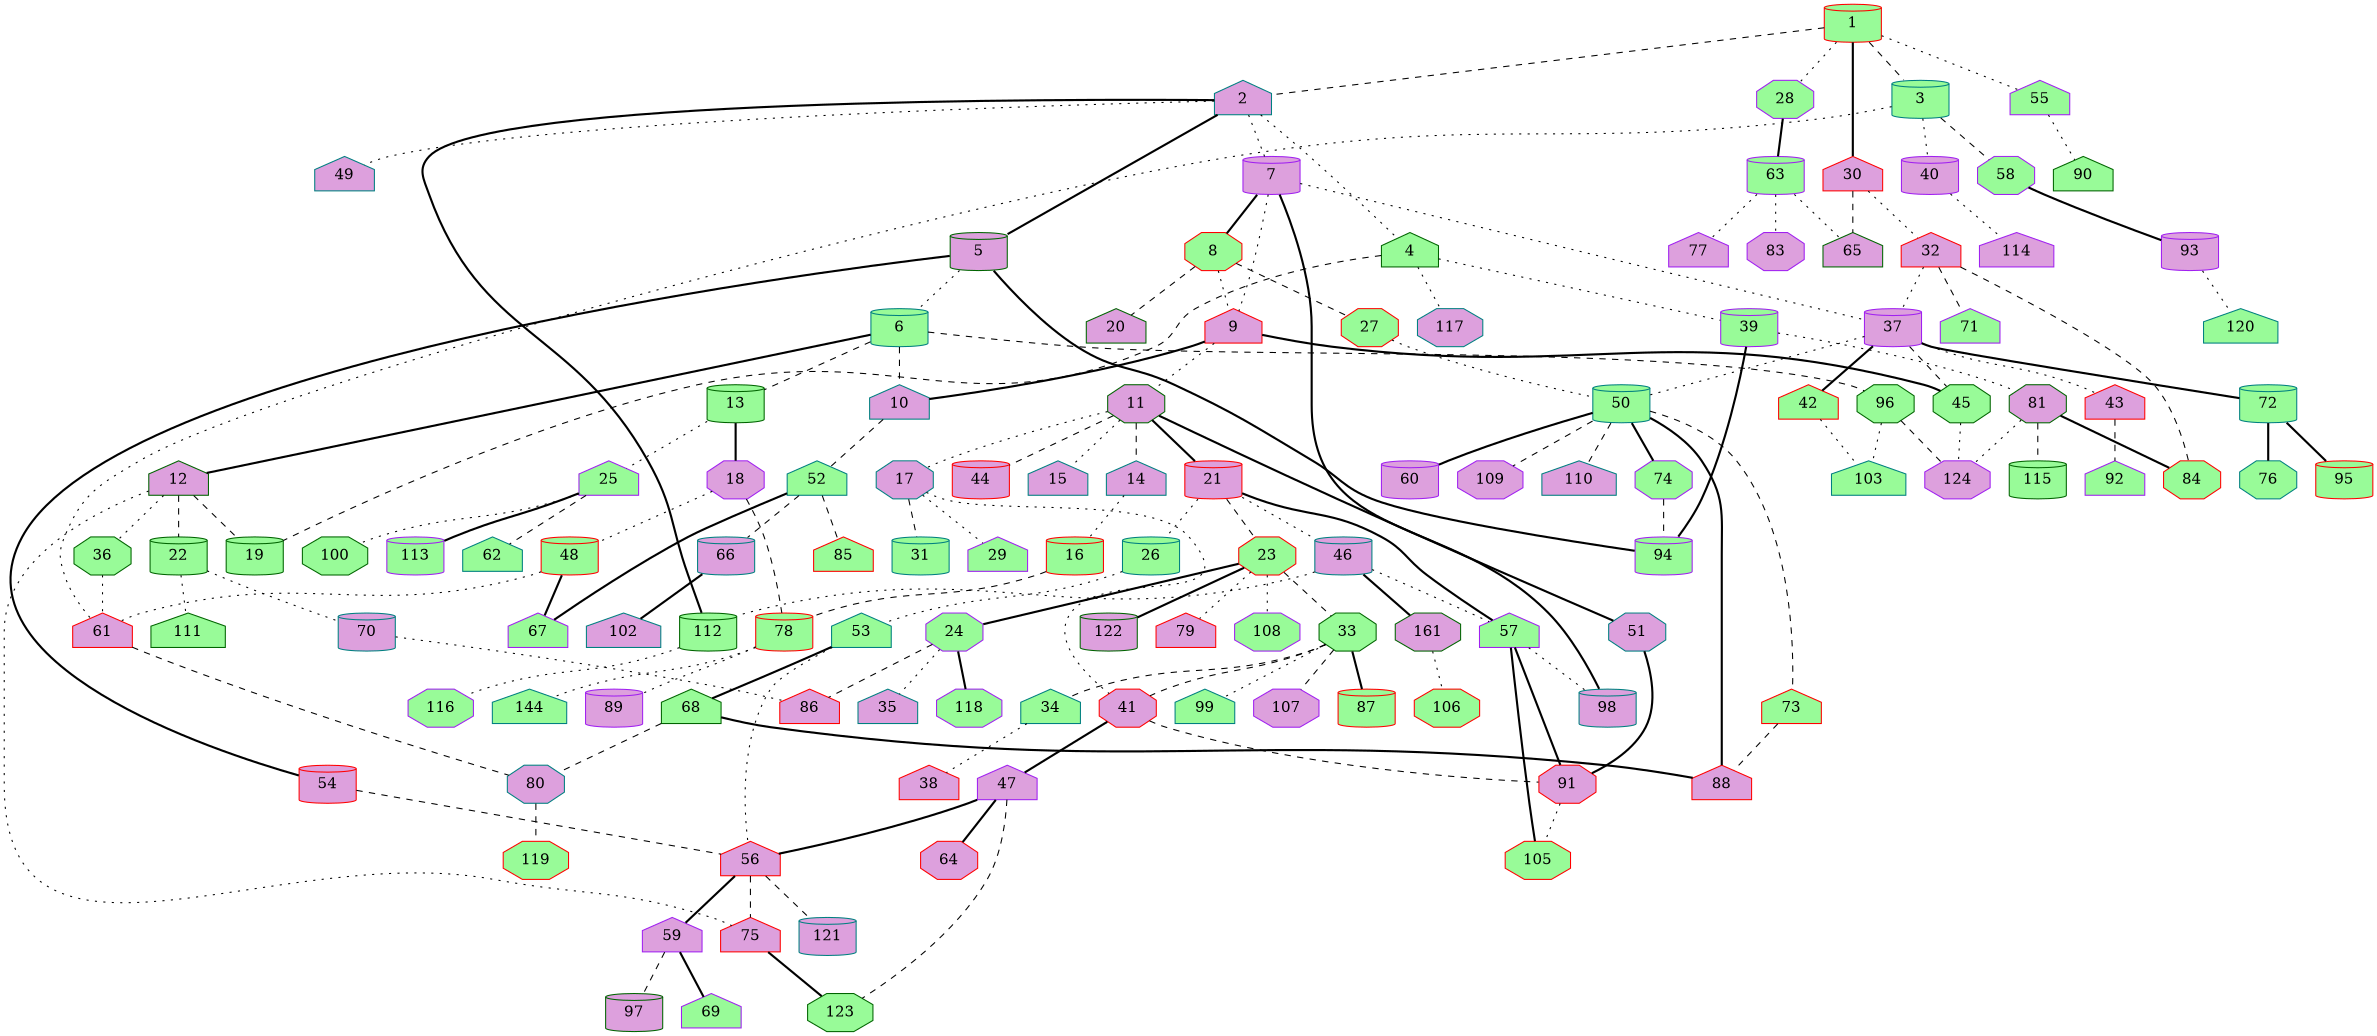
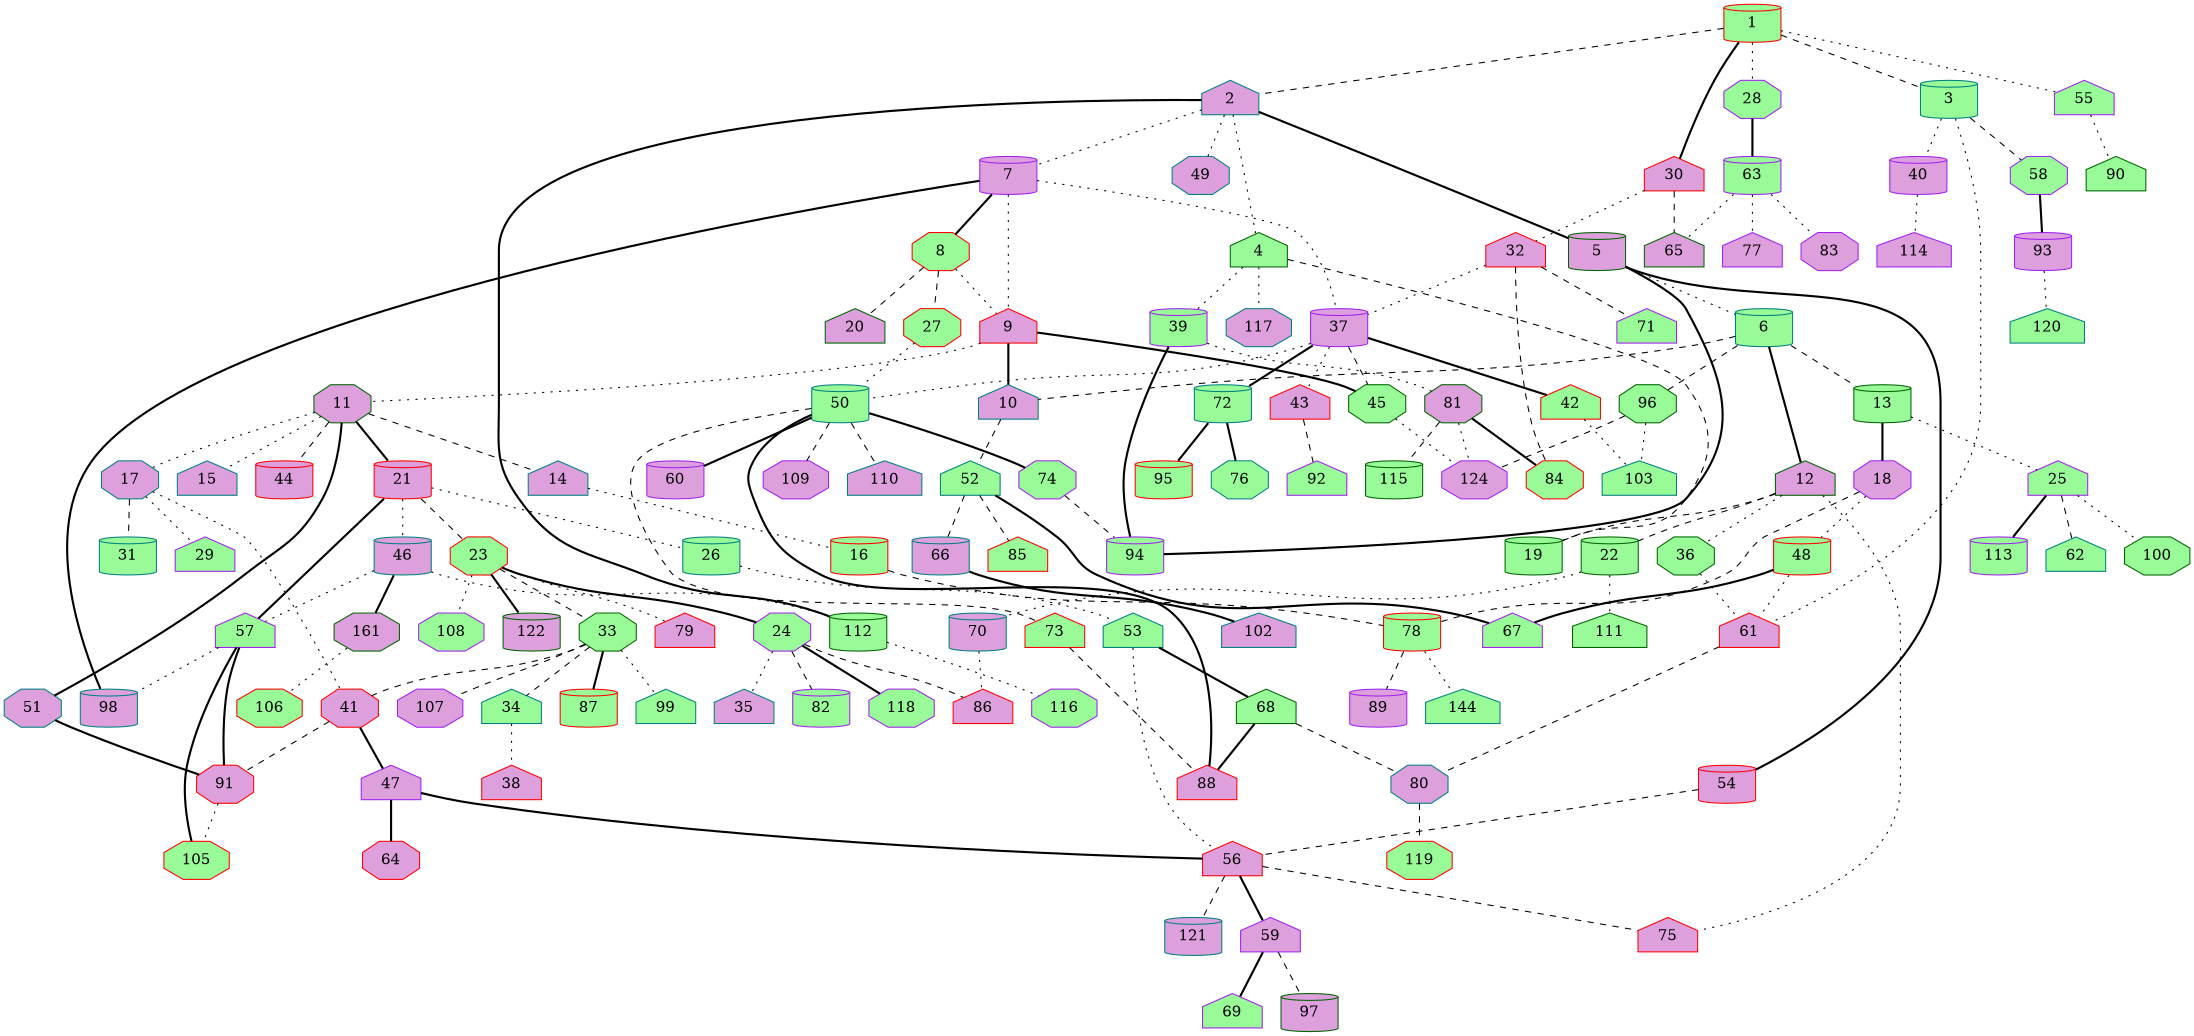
node "49": shape house -> octagon
edge "78" -- "89": style dotted -> dashed
node "82": added
node "123": removed
